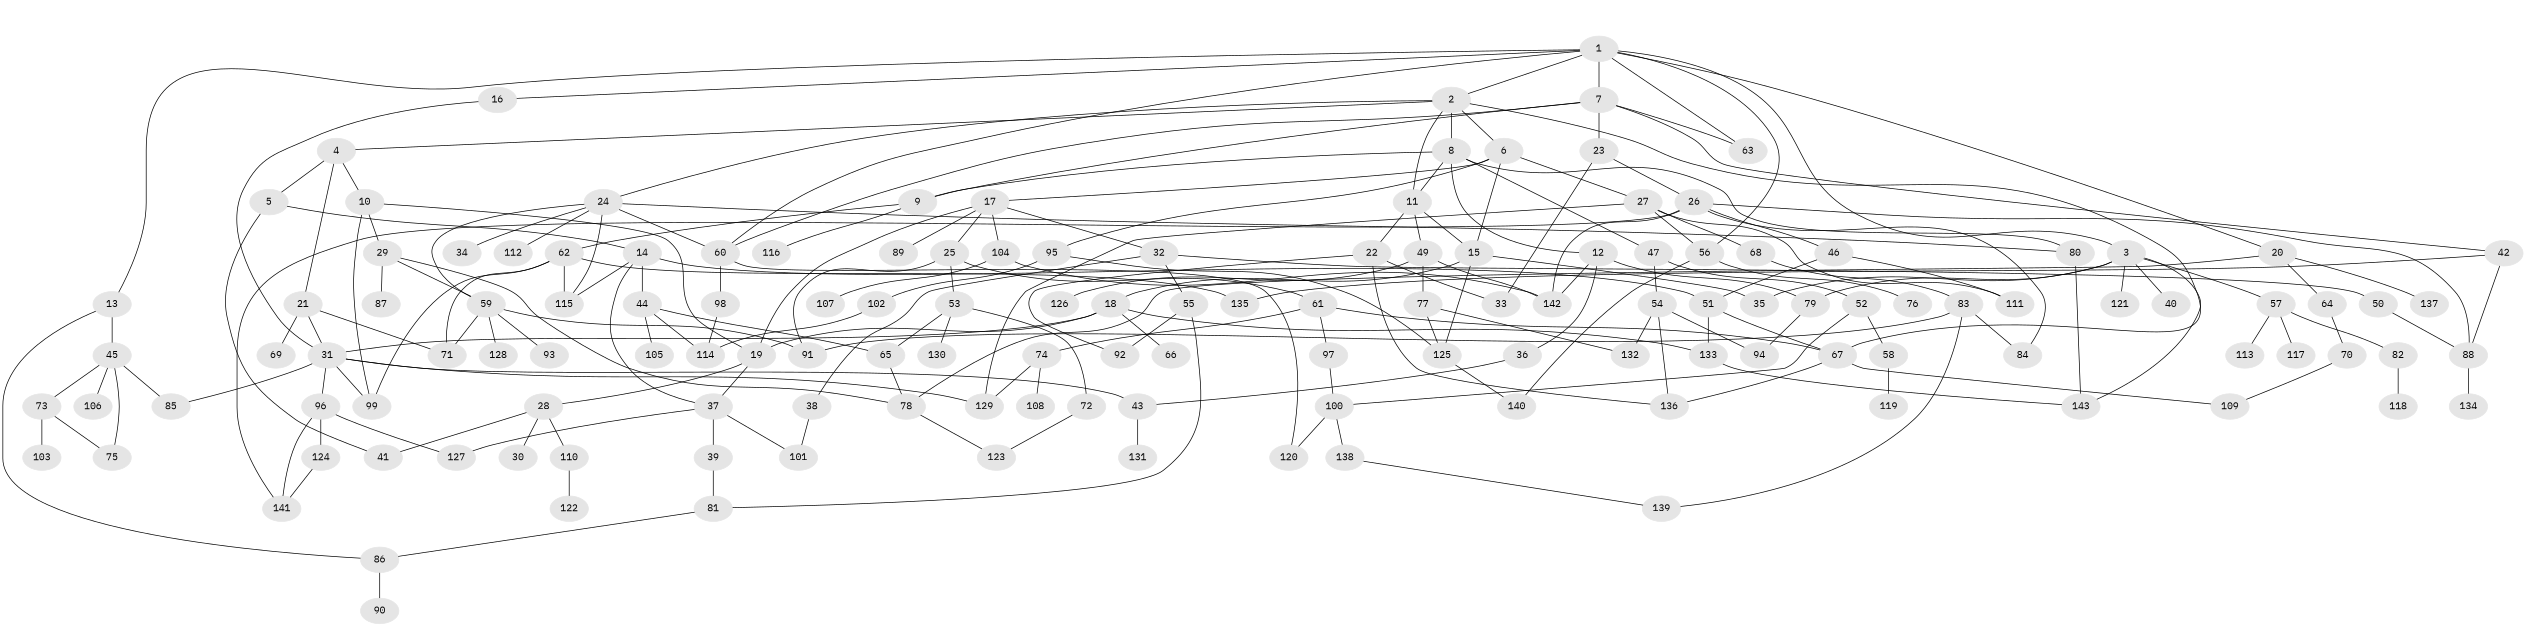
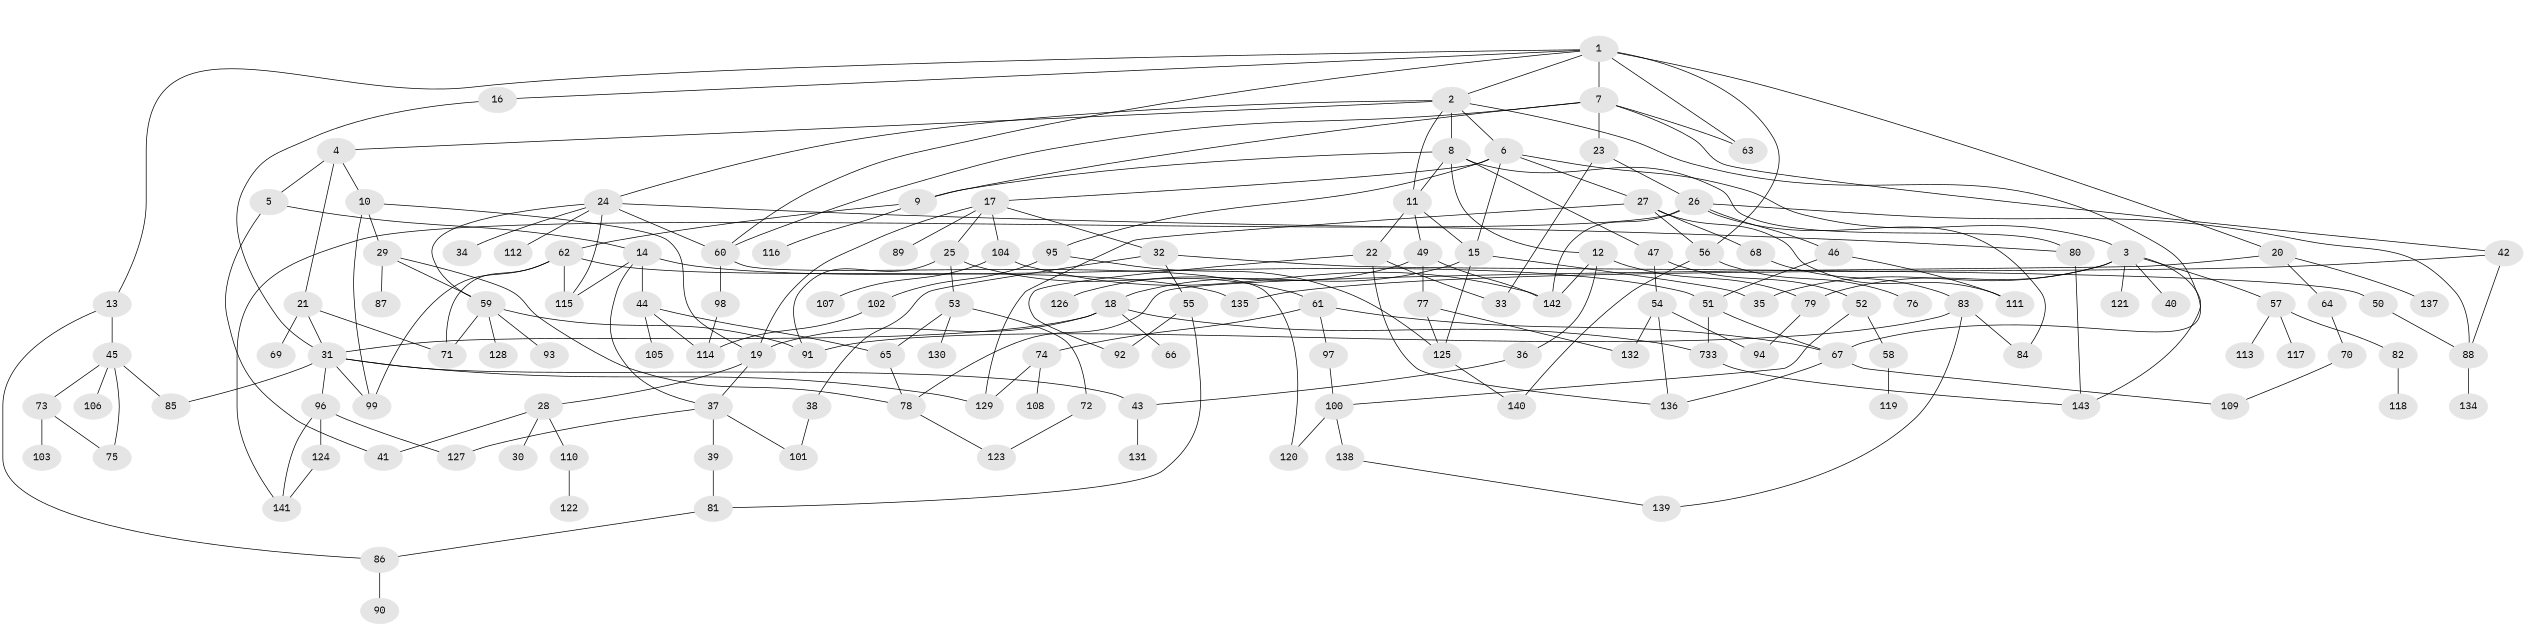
edge "1" -- "3": now "6" -- "3"
node "133": label "133" -> "733"
